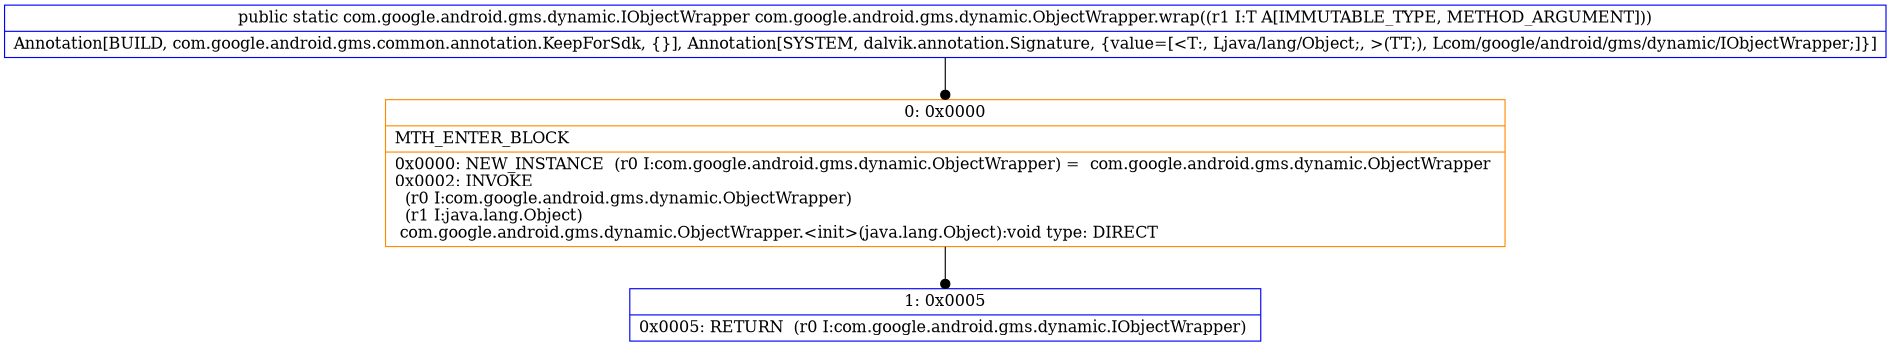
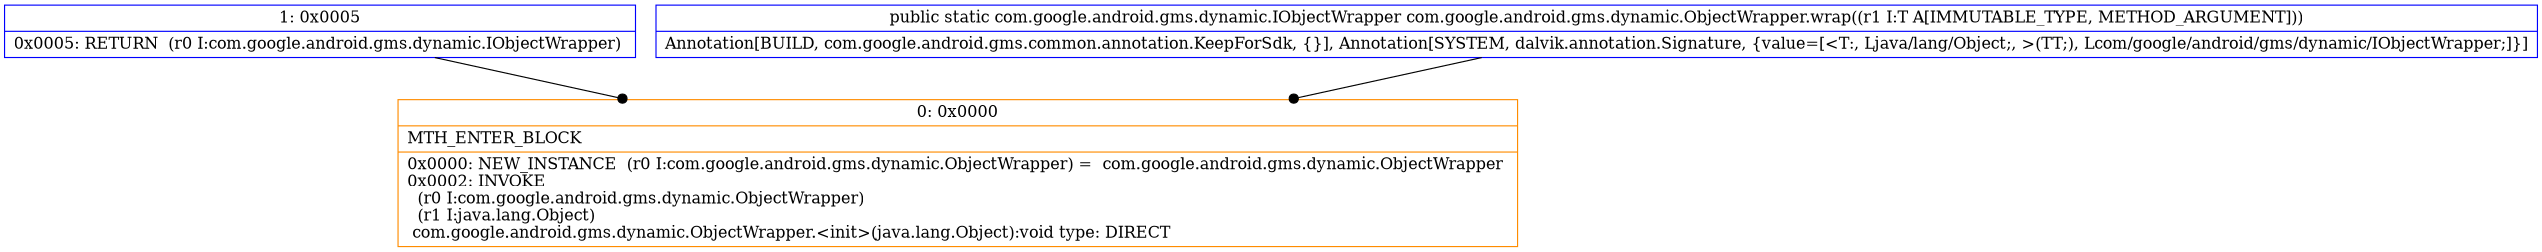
edge "0: 0x0000" -> "1: 0x0005": reversed
